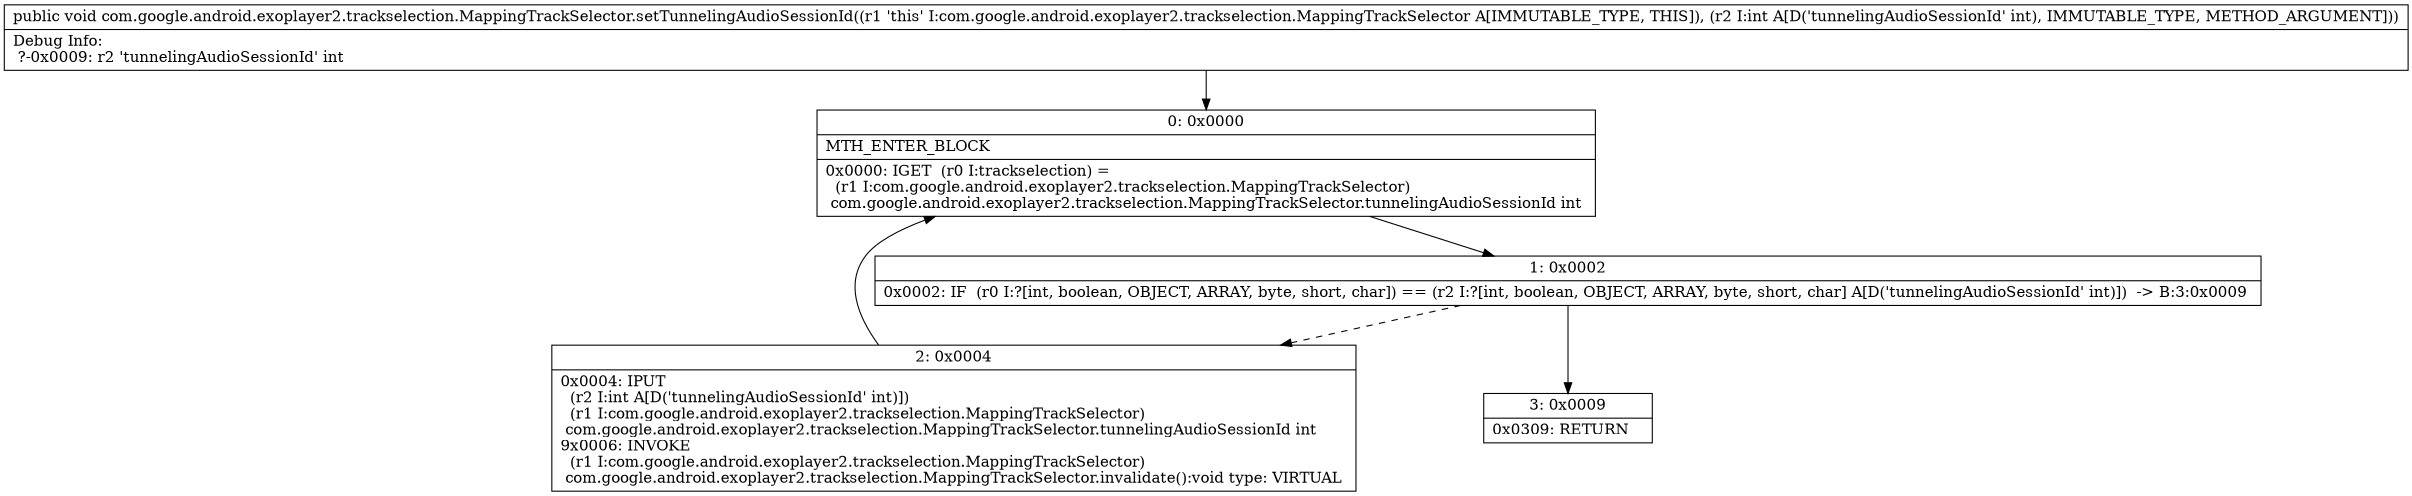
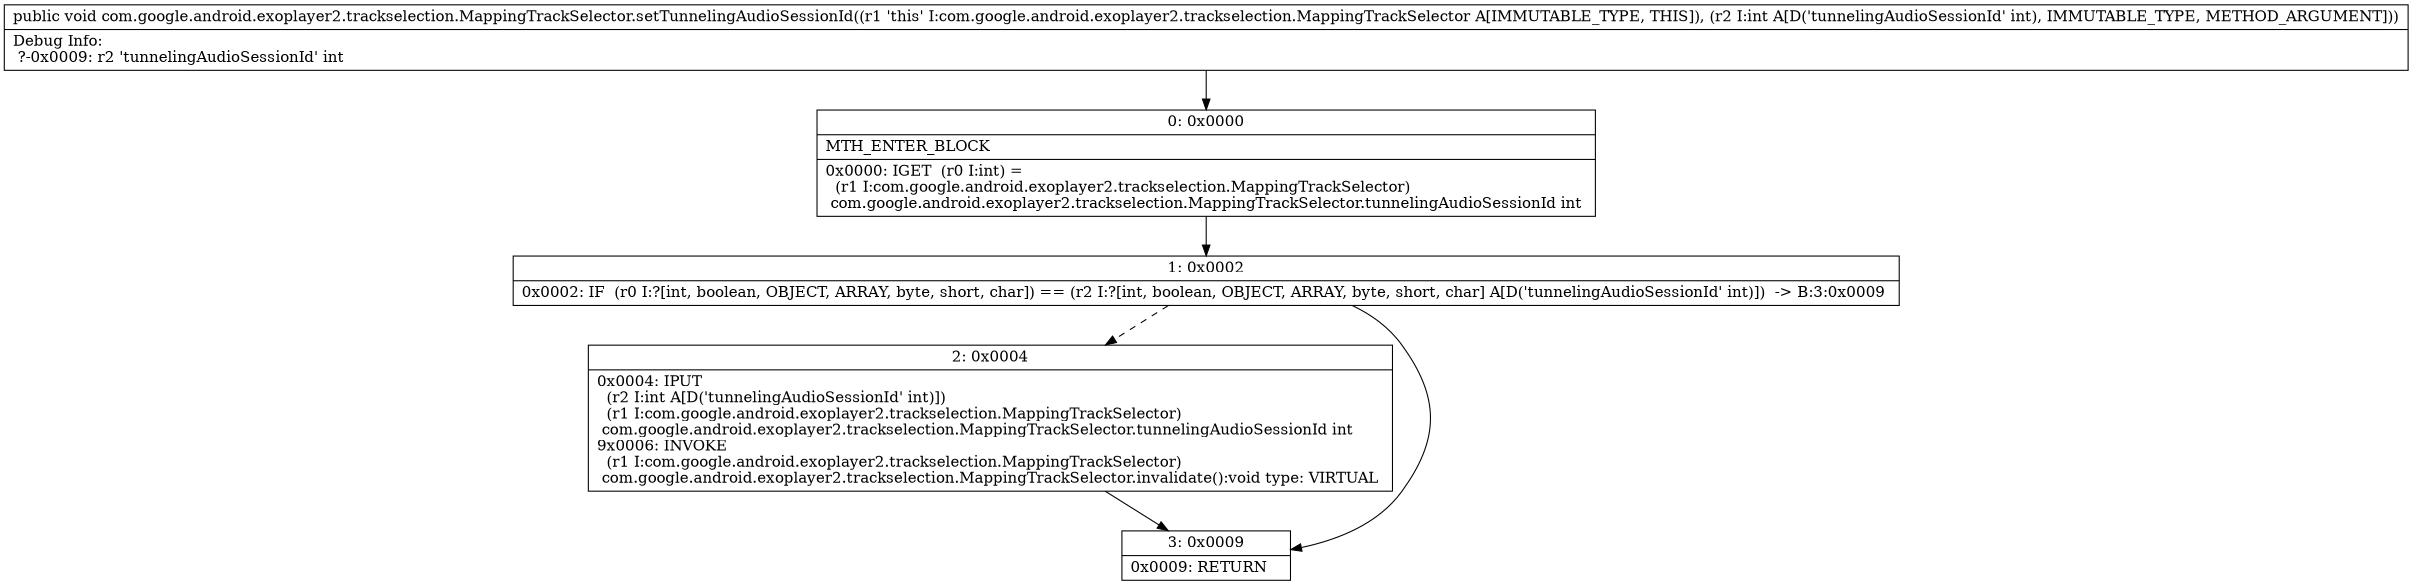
node "0: 0x0000": text "0x0000: IGET  (r0 I:trackselection) =" -> "0x0000: IGET  (r0 I:int) ="
edge "2: 0x0004" -> "0: 0x0000": now "2: 0x0004" -> "3: 0x0009"
node "3: 0x0009": text "0x0309: RETURN" -> "0x0009: RETURN"
